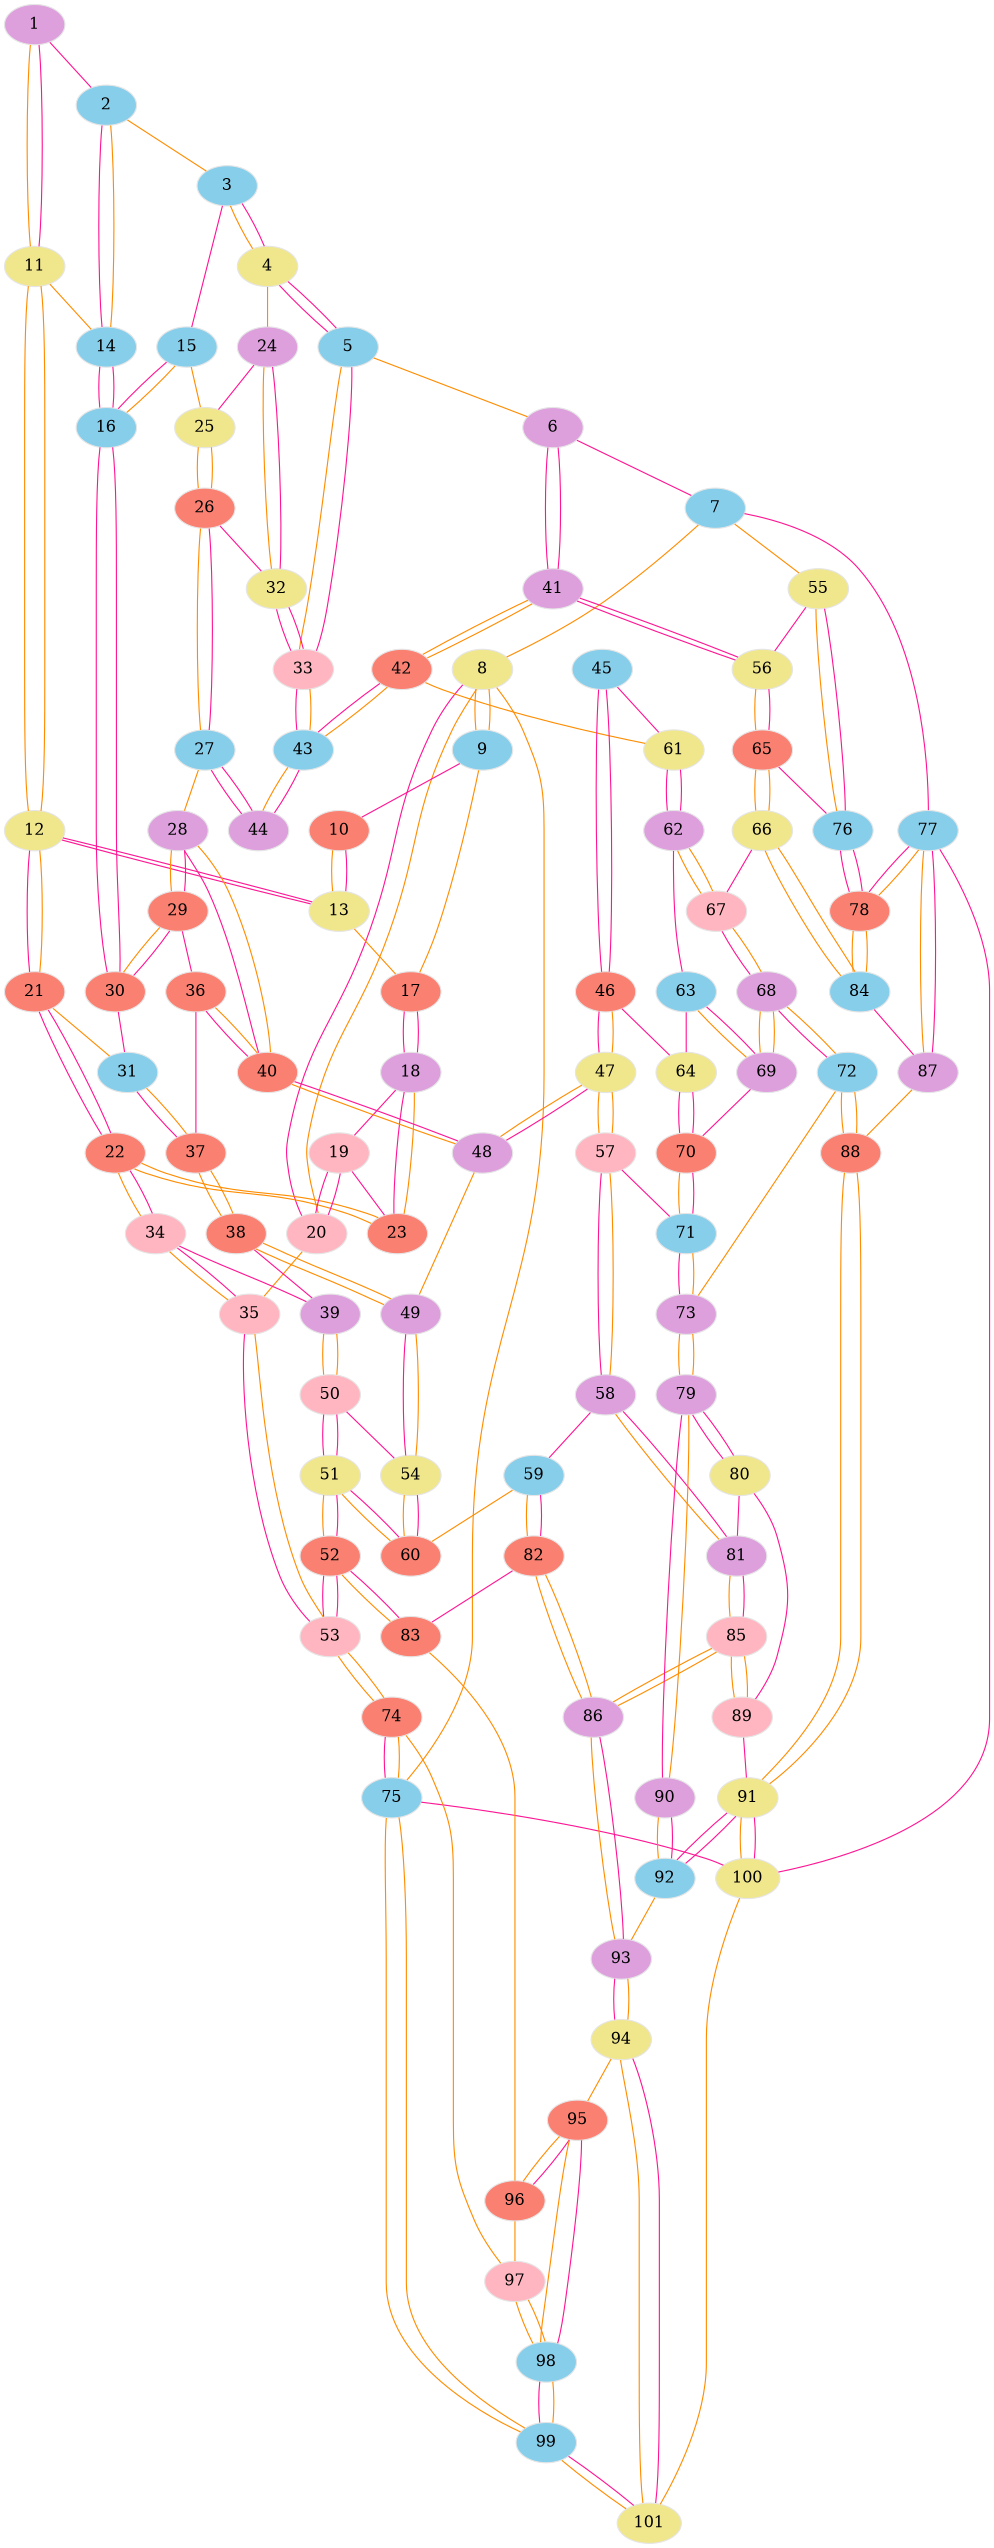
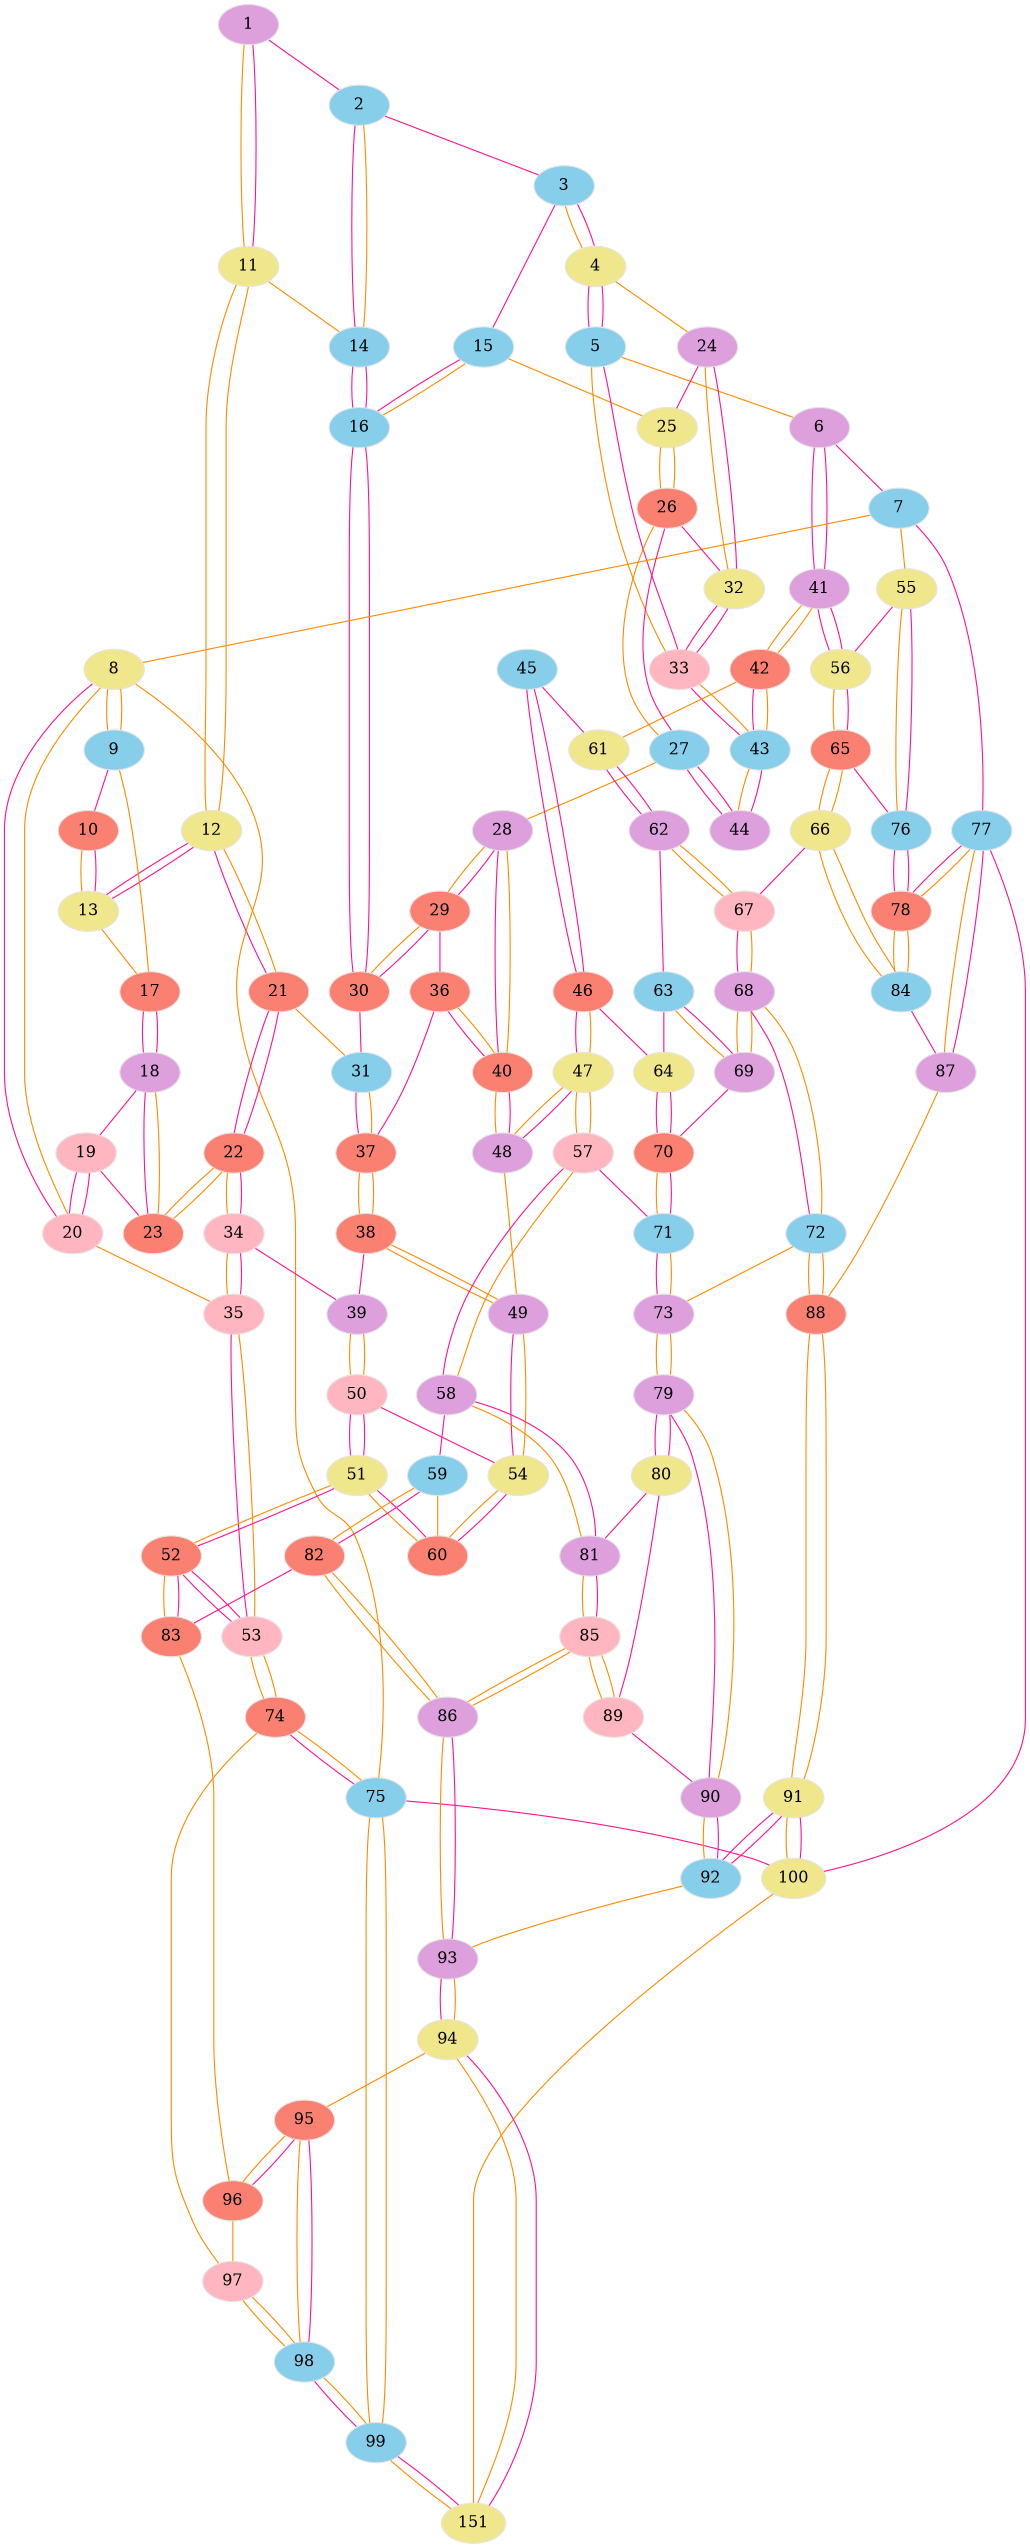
edge "2" -- "3": color darkorange -> deeppink
edge "89" -- "91": now "89" -- "90"
node "101": label "101" -> "151"
